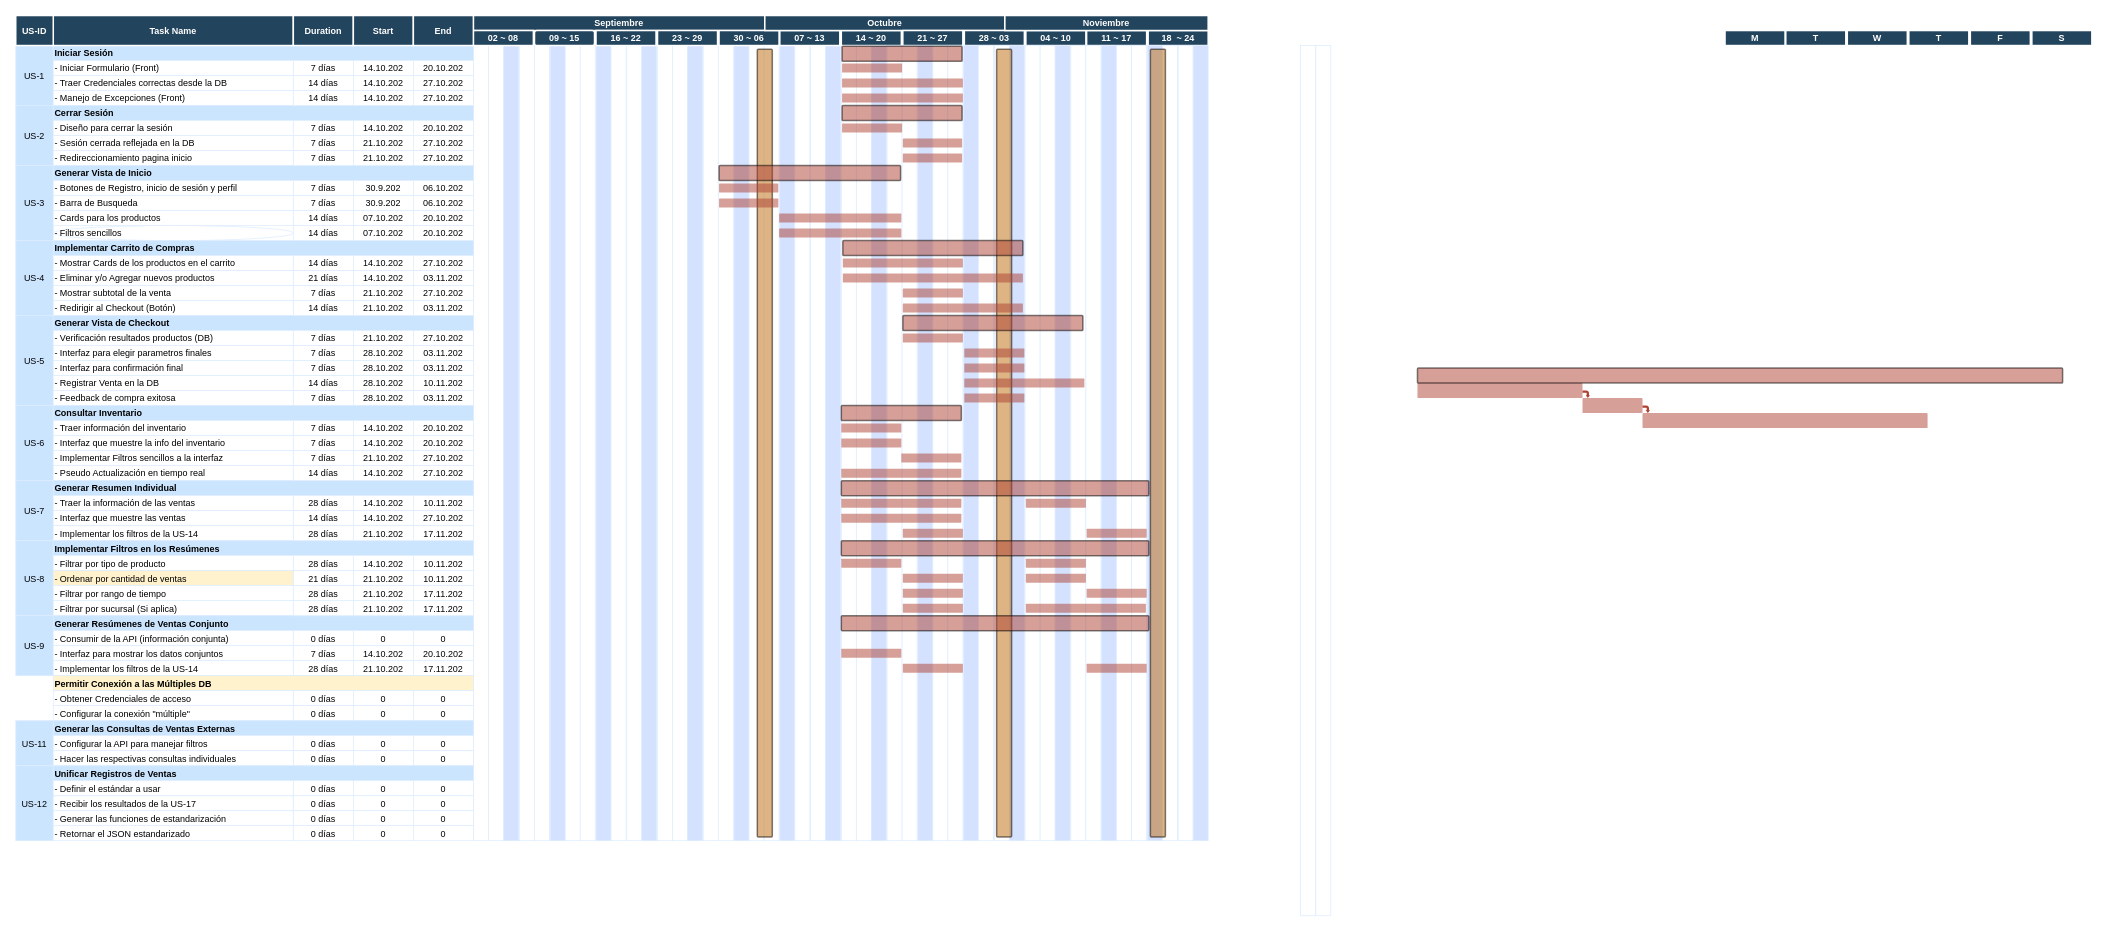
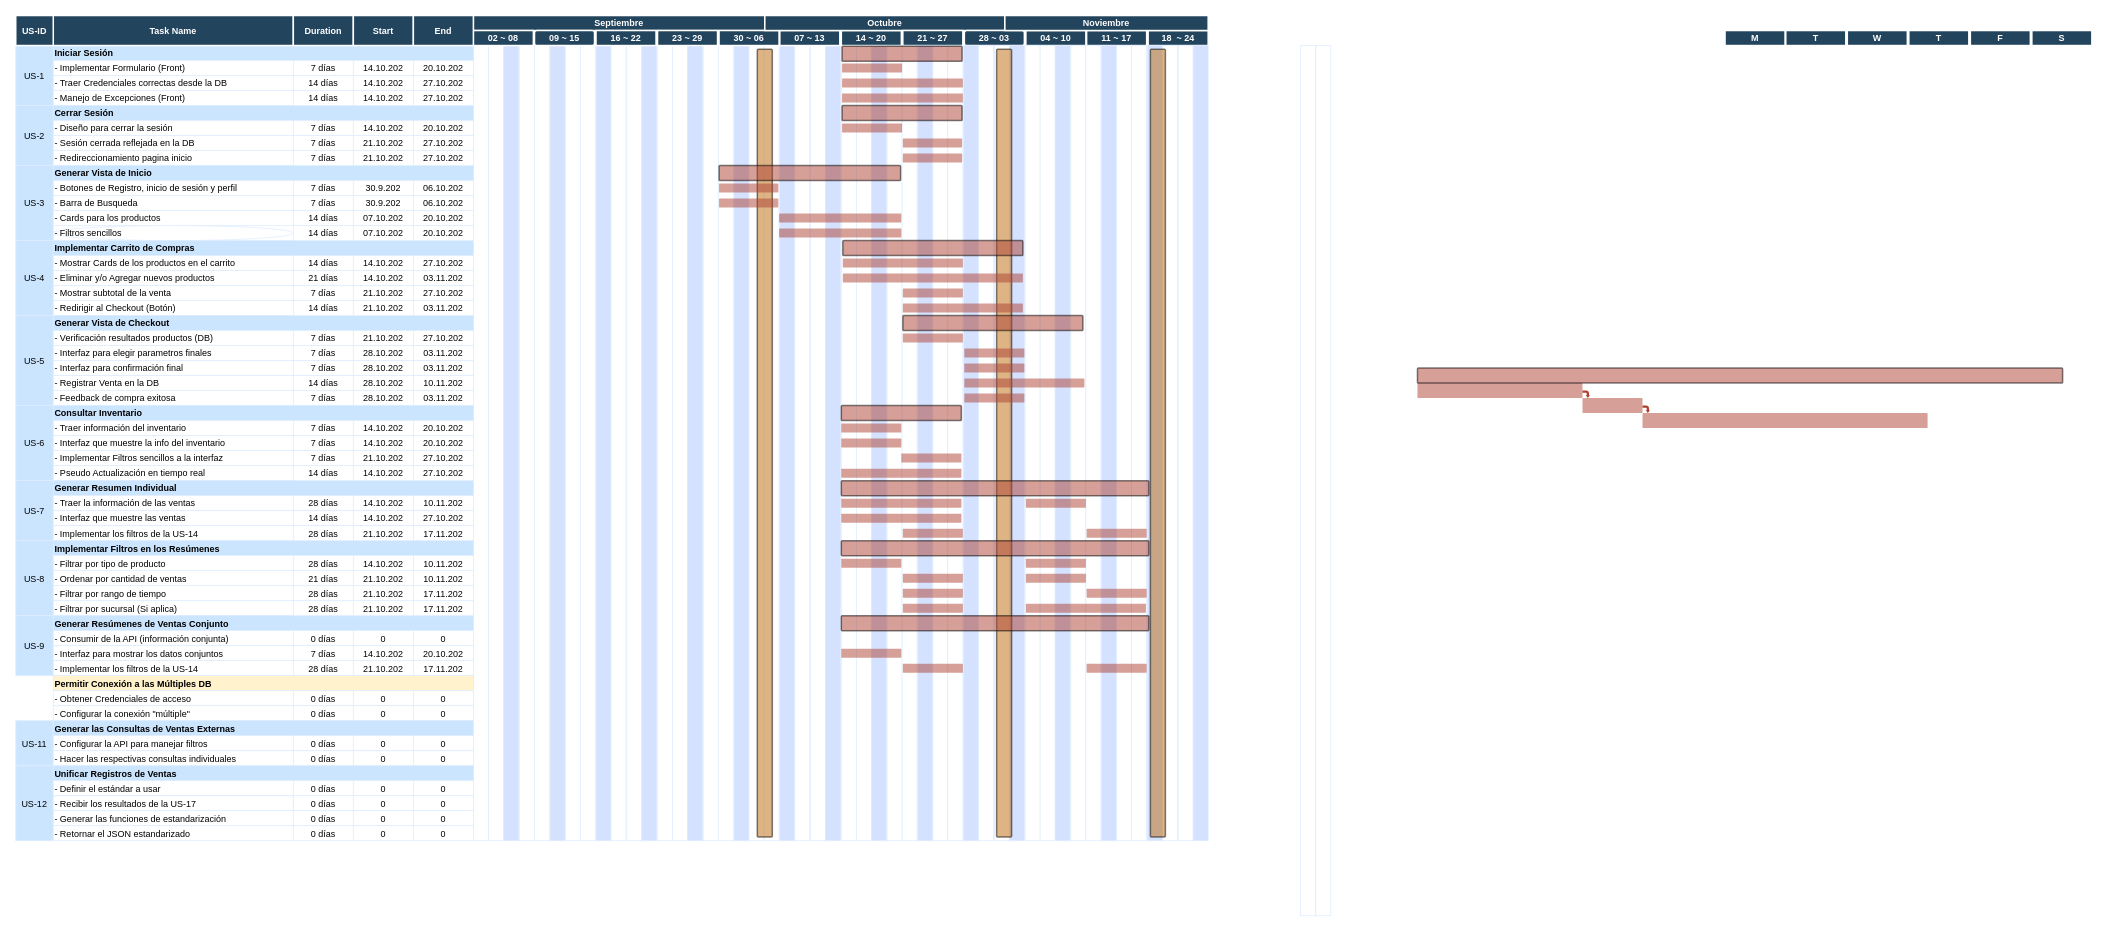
node "28 ~ 03": shape rectangle -> rounded rectangle
node "- Iniciar Formulario (Front)": label "- Iniciar Formulario (Front)" -> "- Implementar Formulario (Front)"
node "- Ordenar por cantidad de ventas": fillcolor #fff2cc -> #ffffff
